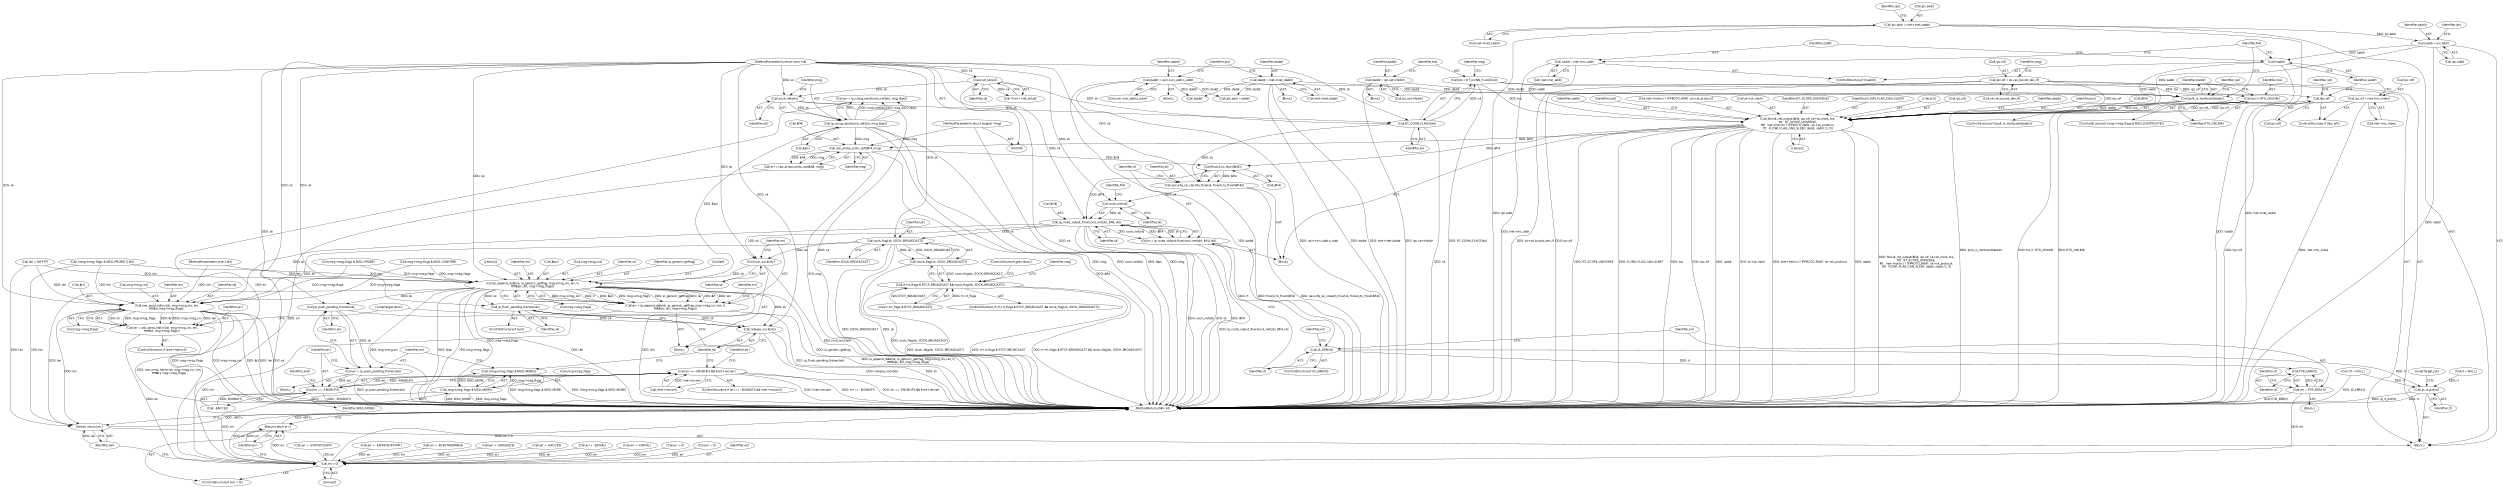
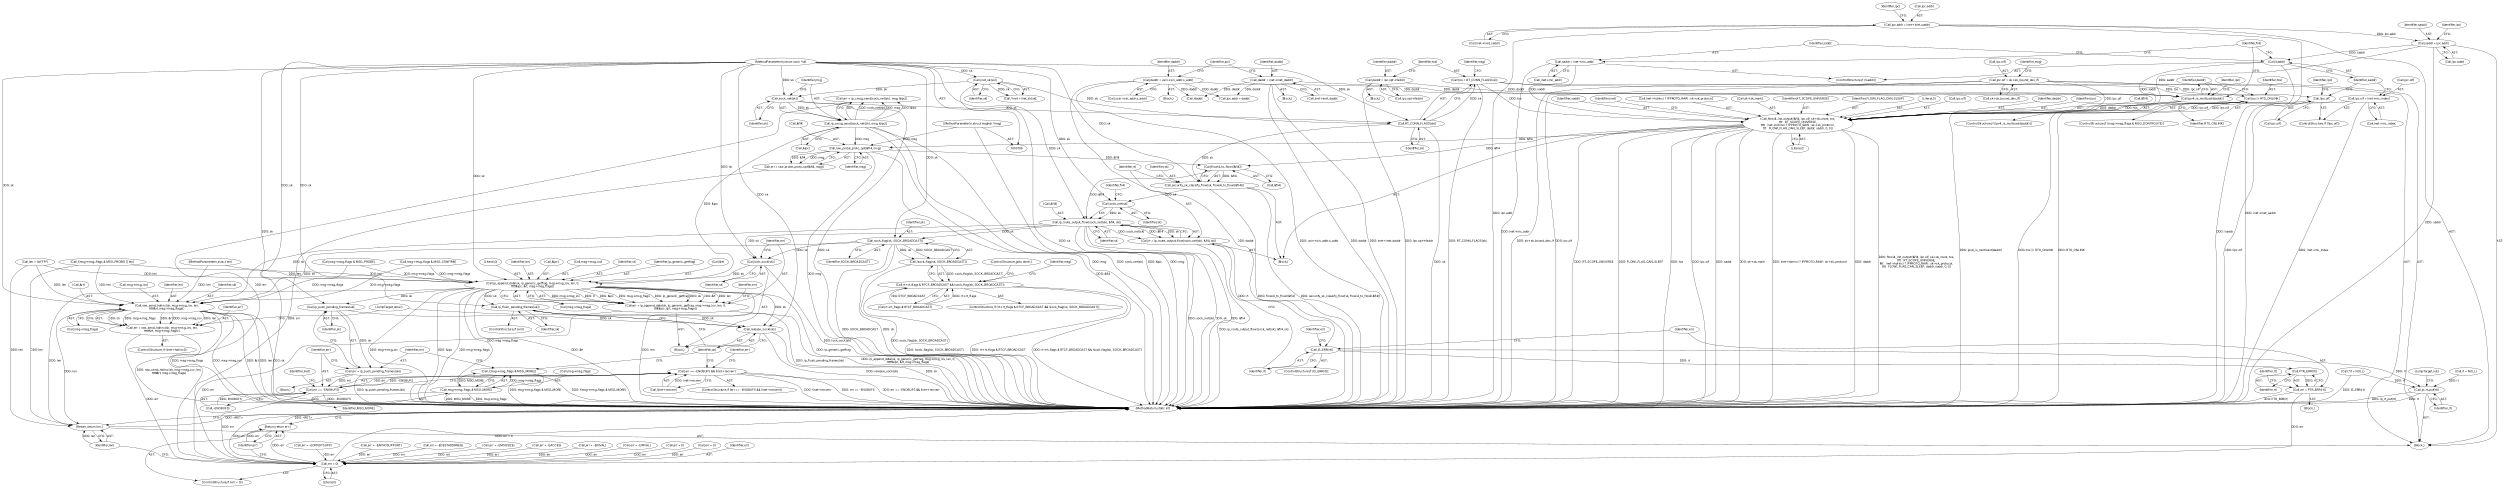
node "(Call,-EACCES)": label "(Call,-EACCES)" -> "(Call,-ENOBUFS)"
